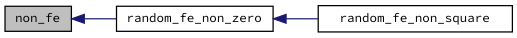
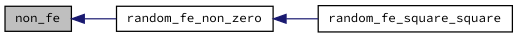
node "random_fe_non_square": label "random_fe_non_square" -> "random_fe_square_square"
